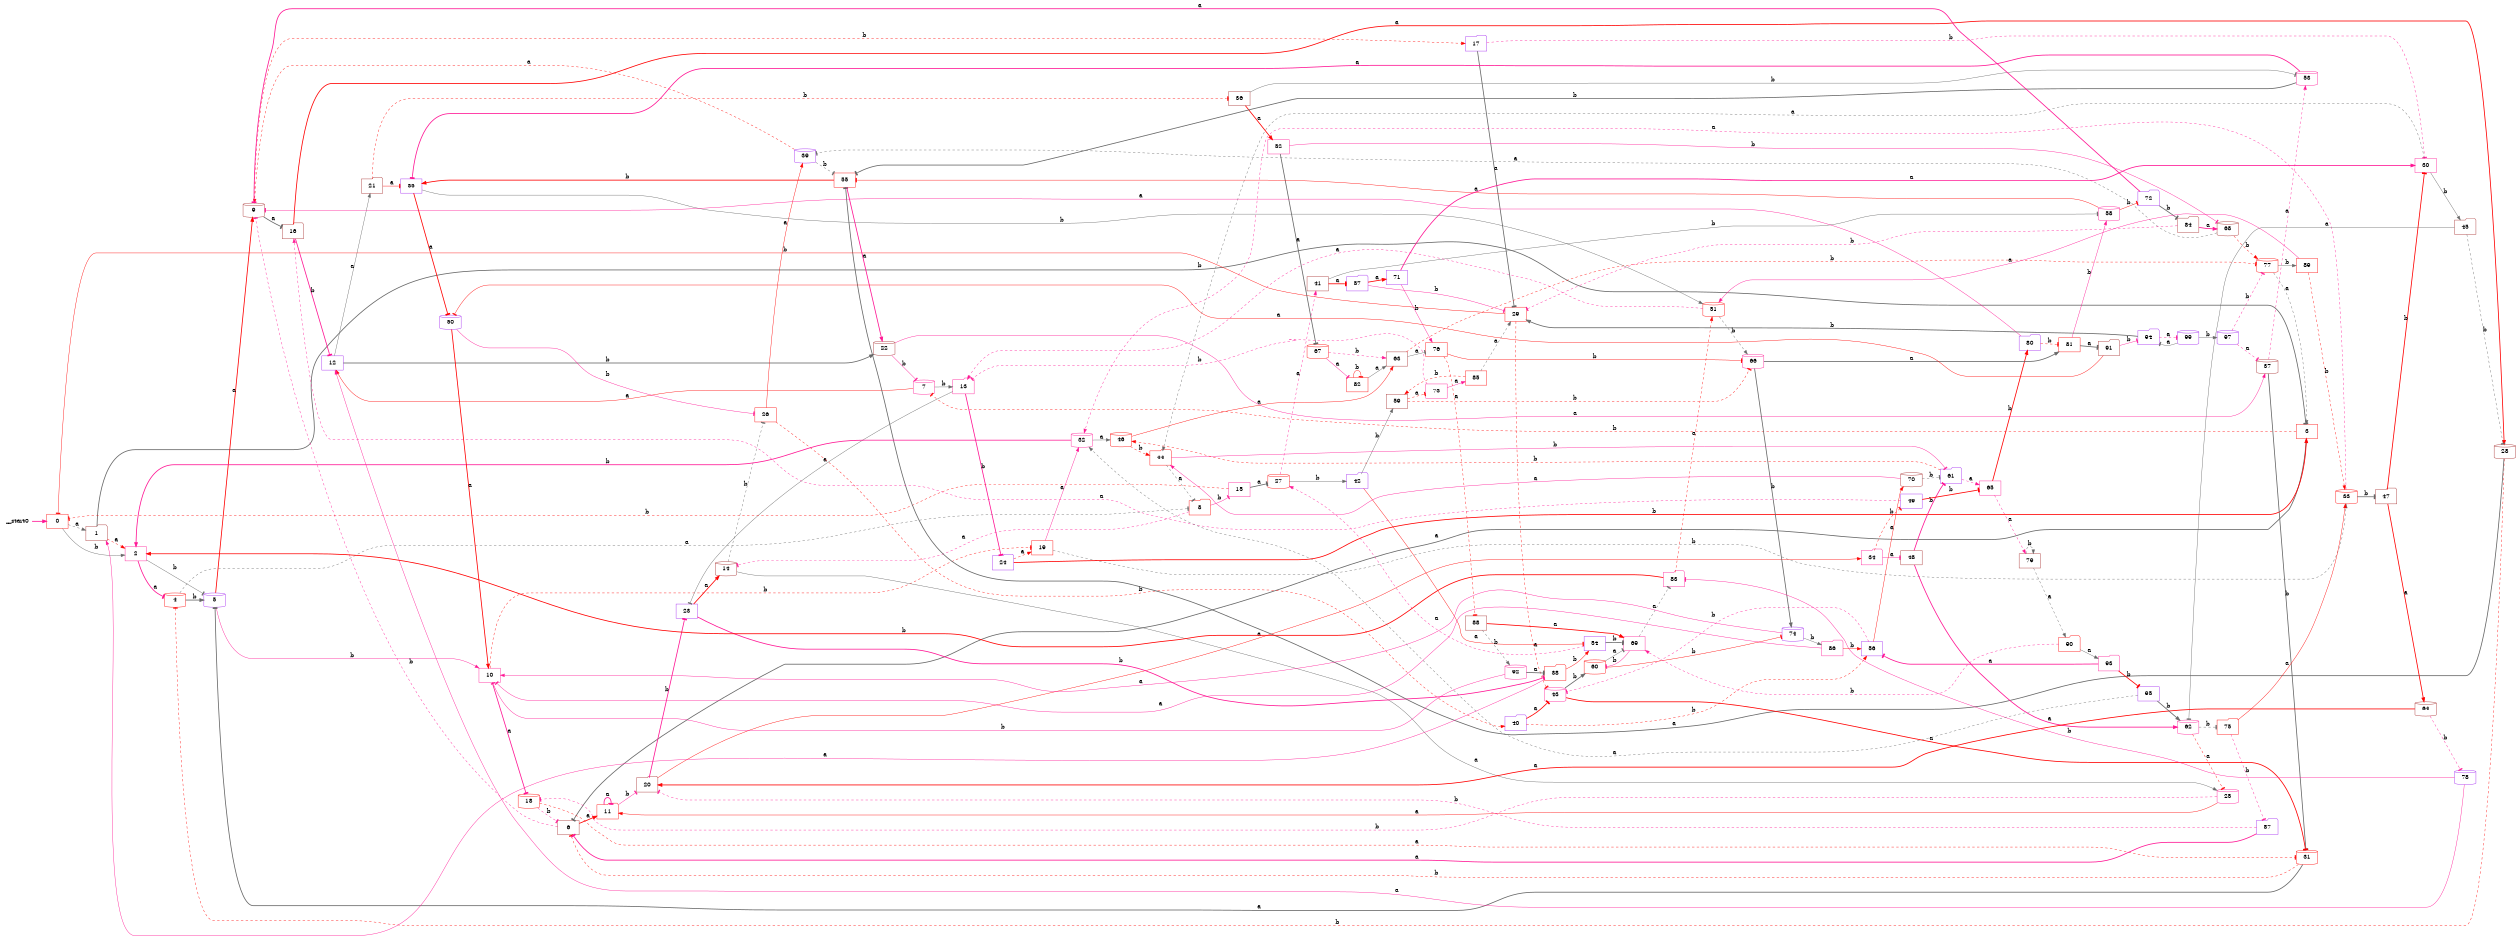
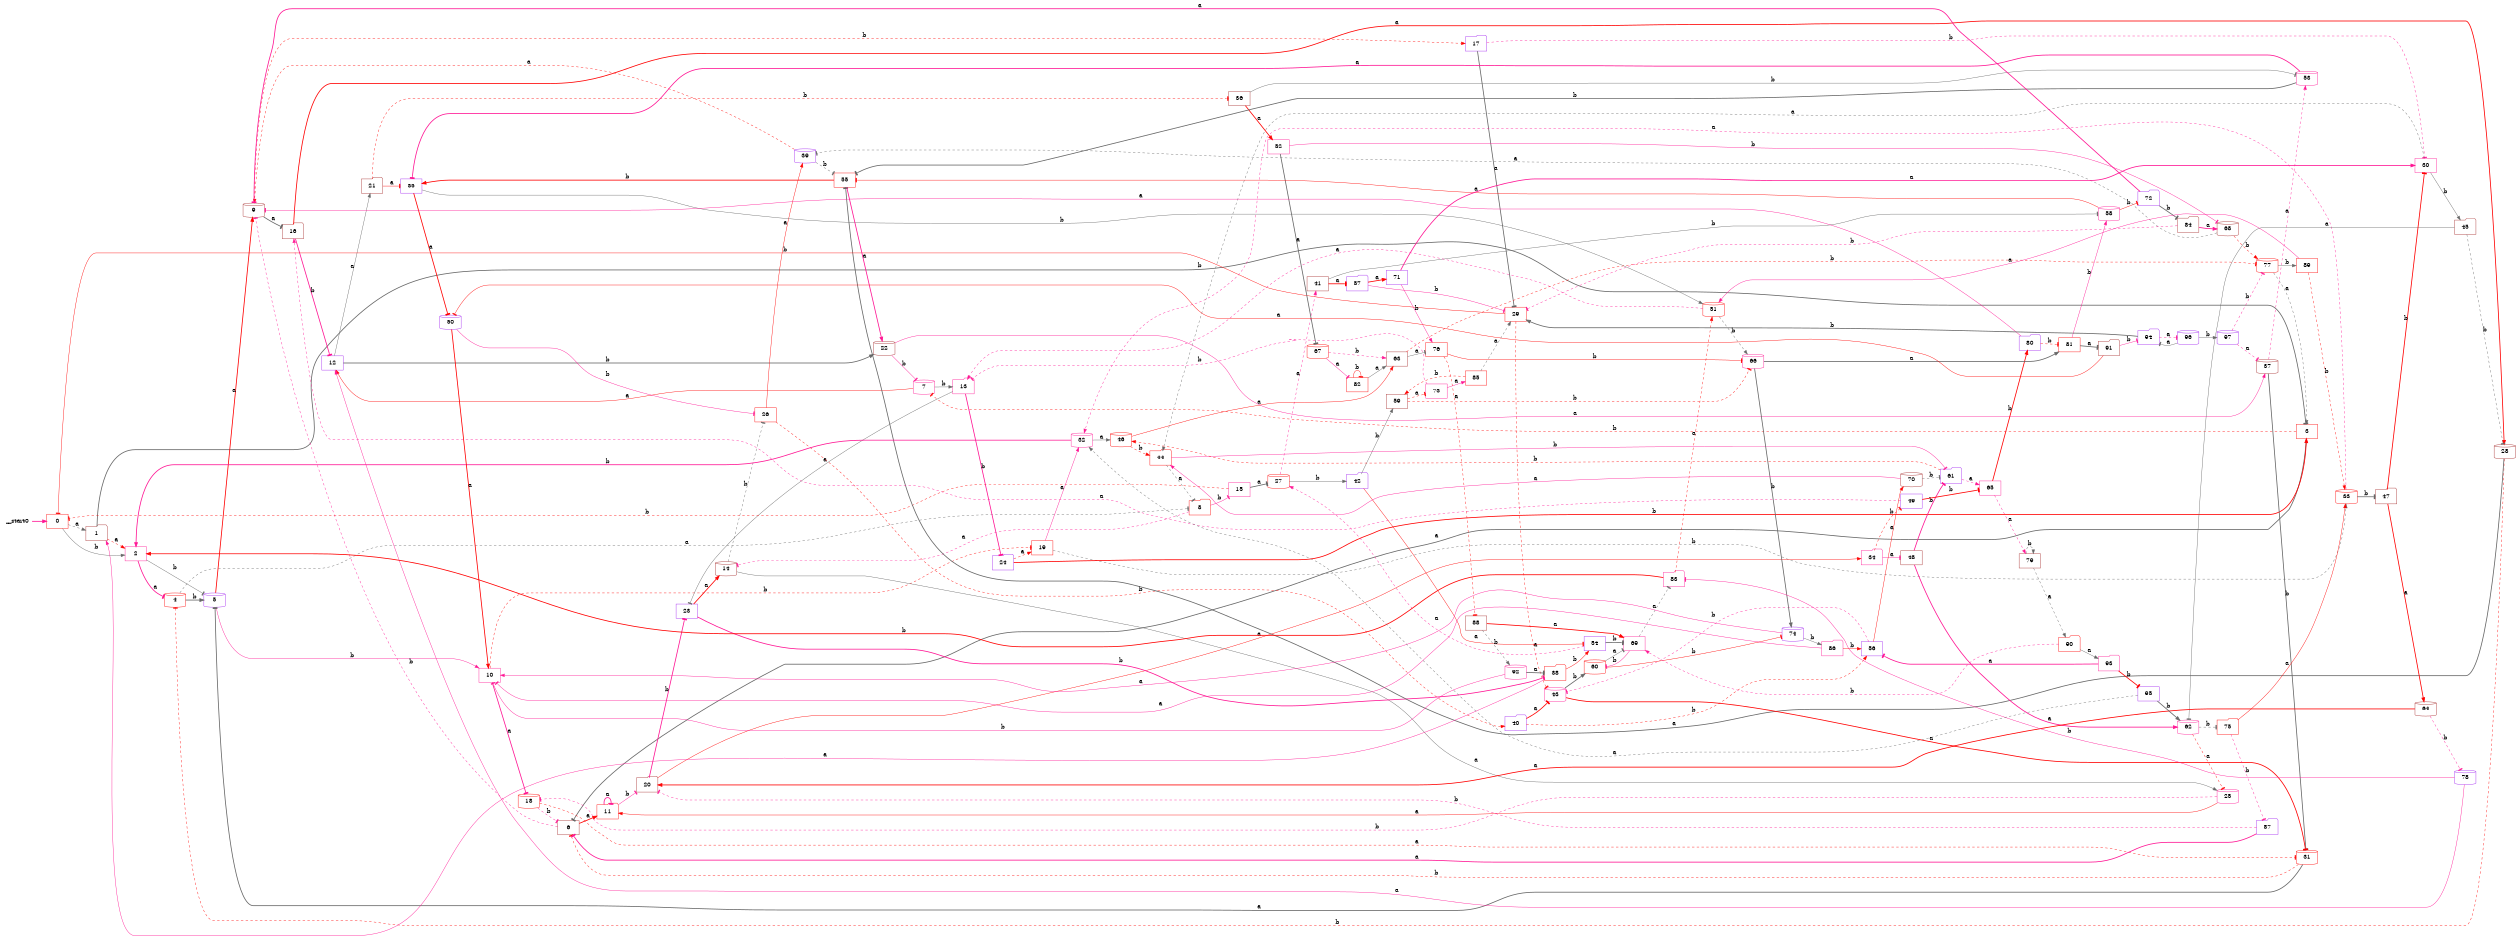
node "99": label "99" -> "96"
